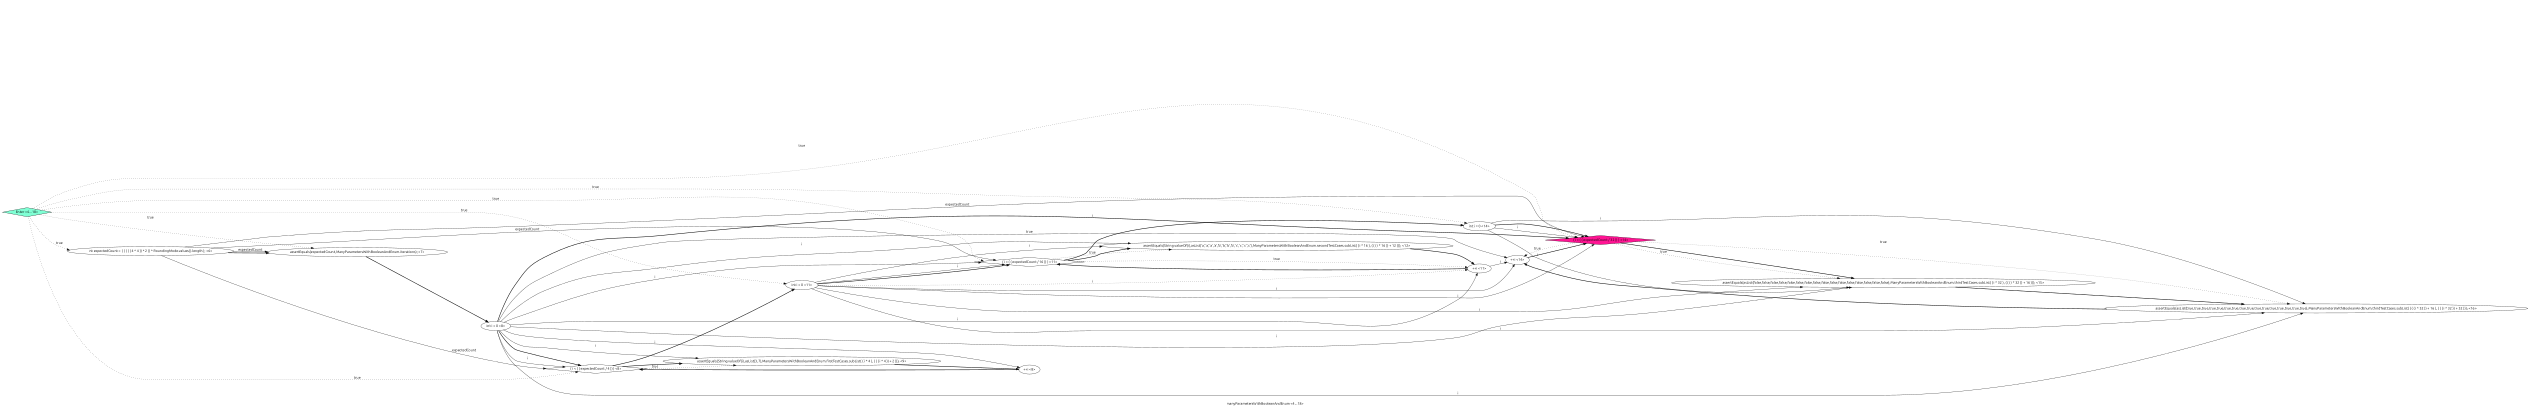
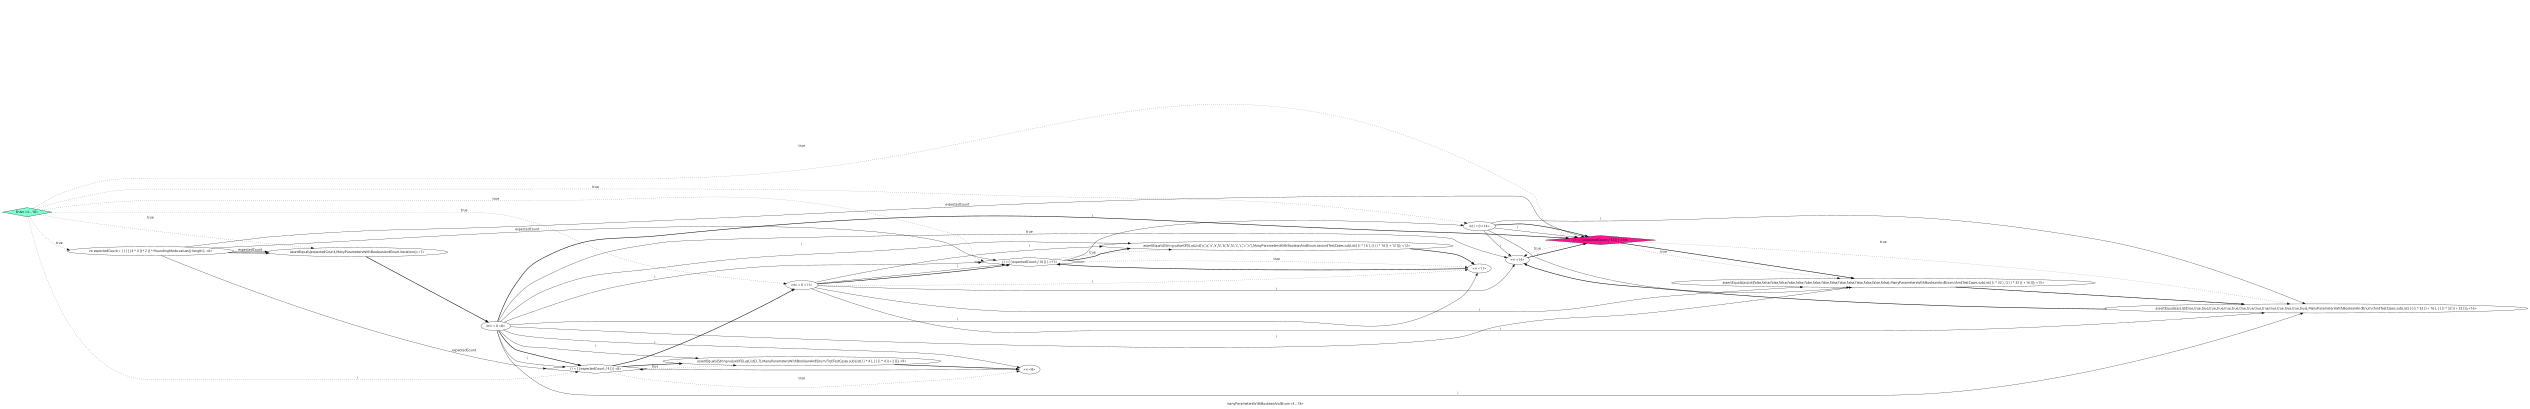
edge "( i < ( ( expectedCount / 16 )) ) <11>" -> "int i = 0 <14>": style bold -> solid
edge "++i <11>" -> "++i <14>": now "int i = 0 <14>" -> "++i <14>"
edge "int i = 0 <11>" -> "( i < ( ( expectedCount / 32 )) ) <14>": removed, label "i"
edge "++i <8>" -> "( i < ( ( expectedCount / 4 )) ) <8>": style bold -> solid
edge "Enter <4...18>" -> "( i < ( ( expectedCount / 4 )) ) <8>": label "true" -> "i"
edge "( i < ( ( expectedCount / 4 )) ) <8>" -> "++i <8>": added, label "true"
